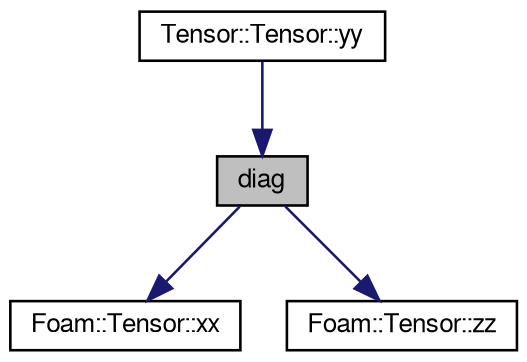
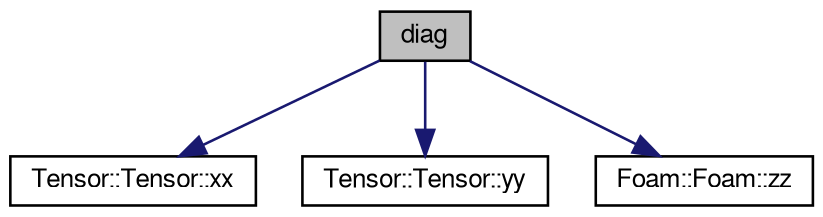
edge "Tensor::Tensor::yy" -> "diag": reversed
node "Foam::Tensor::xx": label "Foam::Tensor::xx" -> "Tensor::Tensor::xx"
node "Foam::Tensor::zz": label "Foam::Tensor::zz" -> "Foam::Foam::zz"
